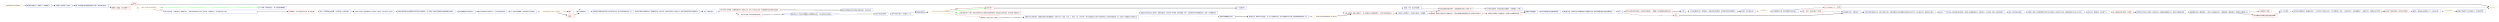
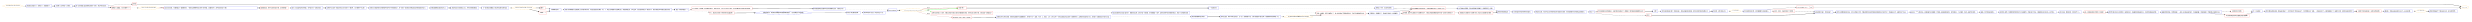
node "另一個我。成為修女的人。我一直在嘗試接觸她。": removed
